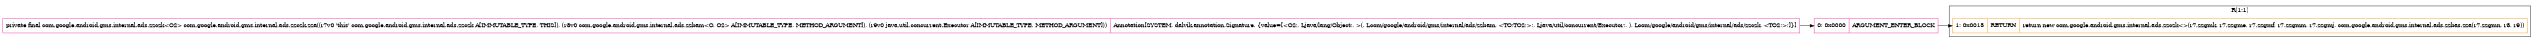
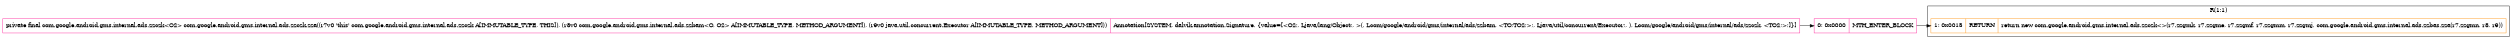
node "0: 0x0000": text "ARGUMENT_ENTER_BLOCK" -> "MTH_ENTER_BLOCK"
